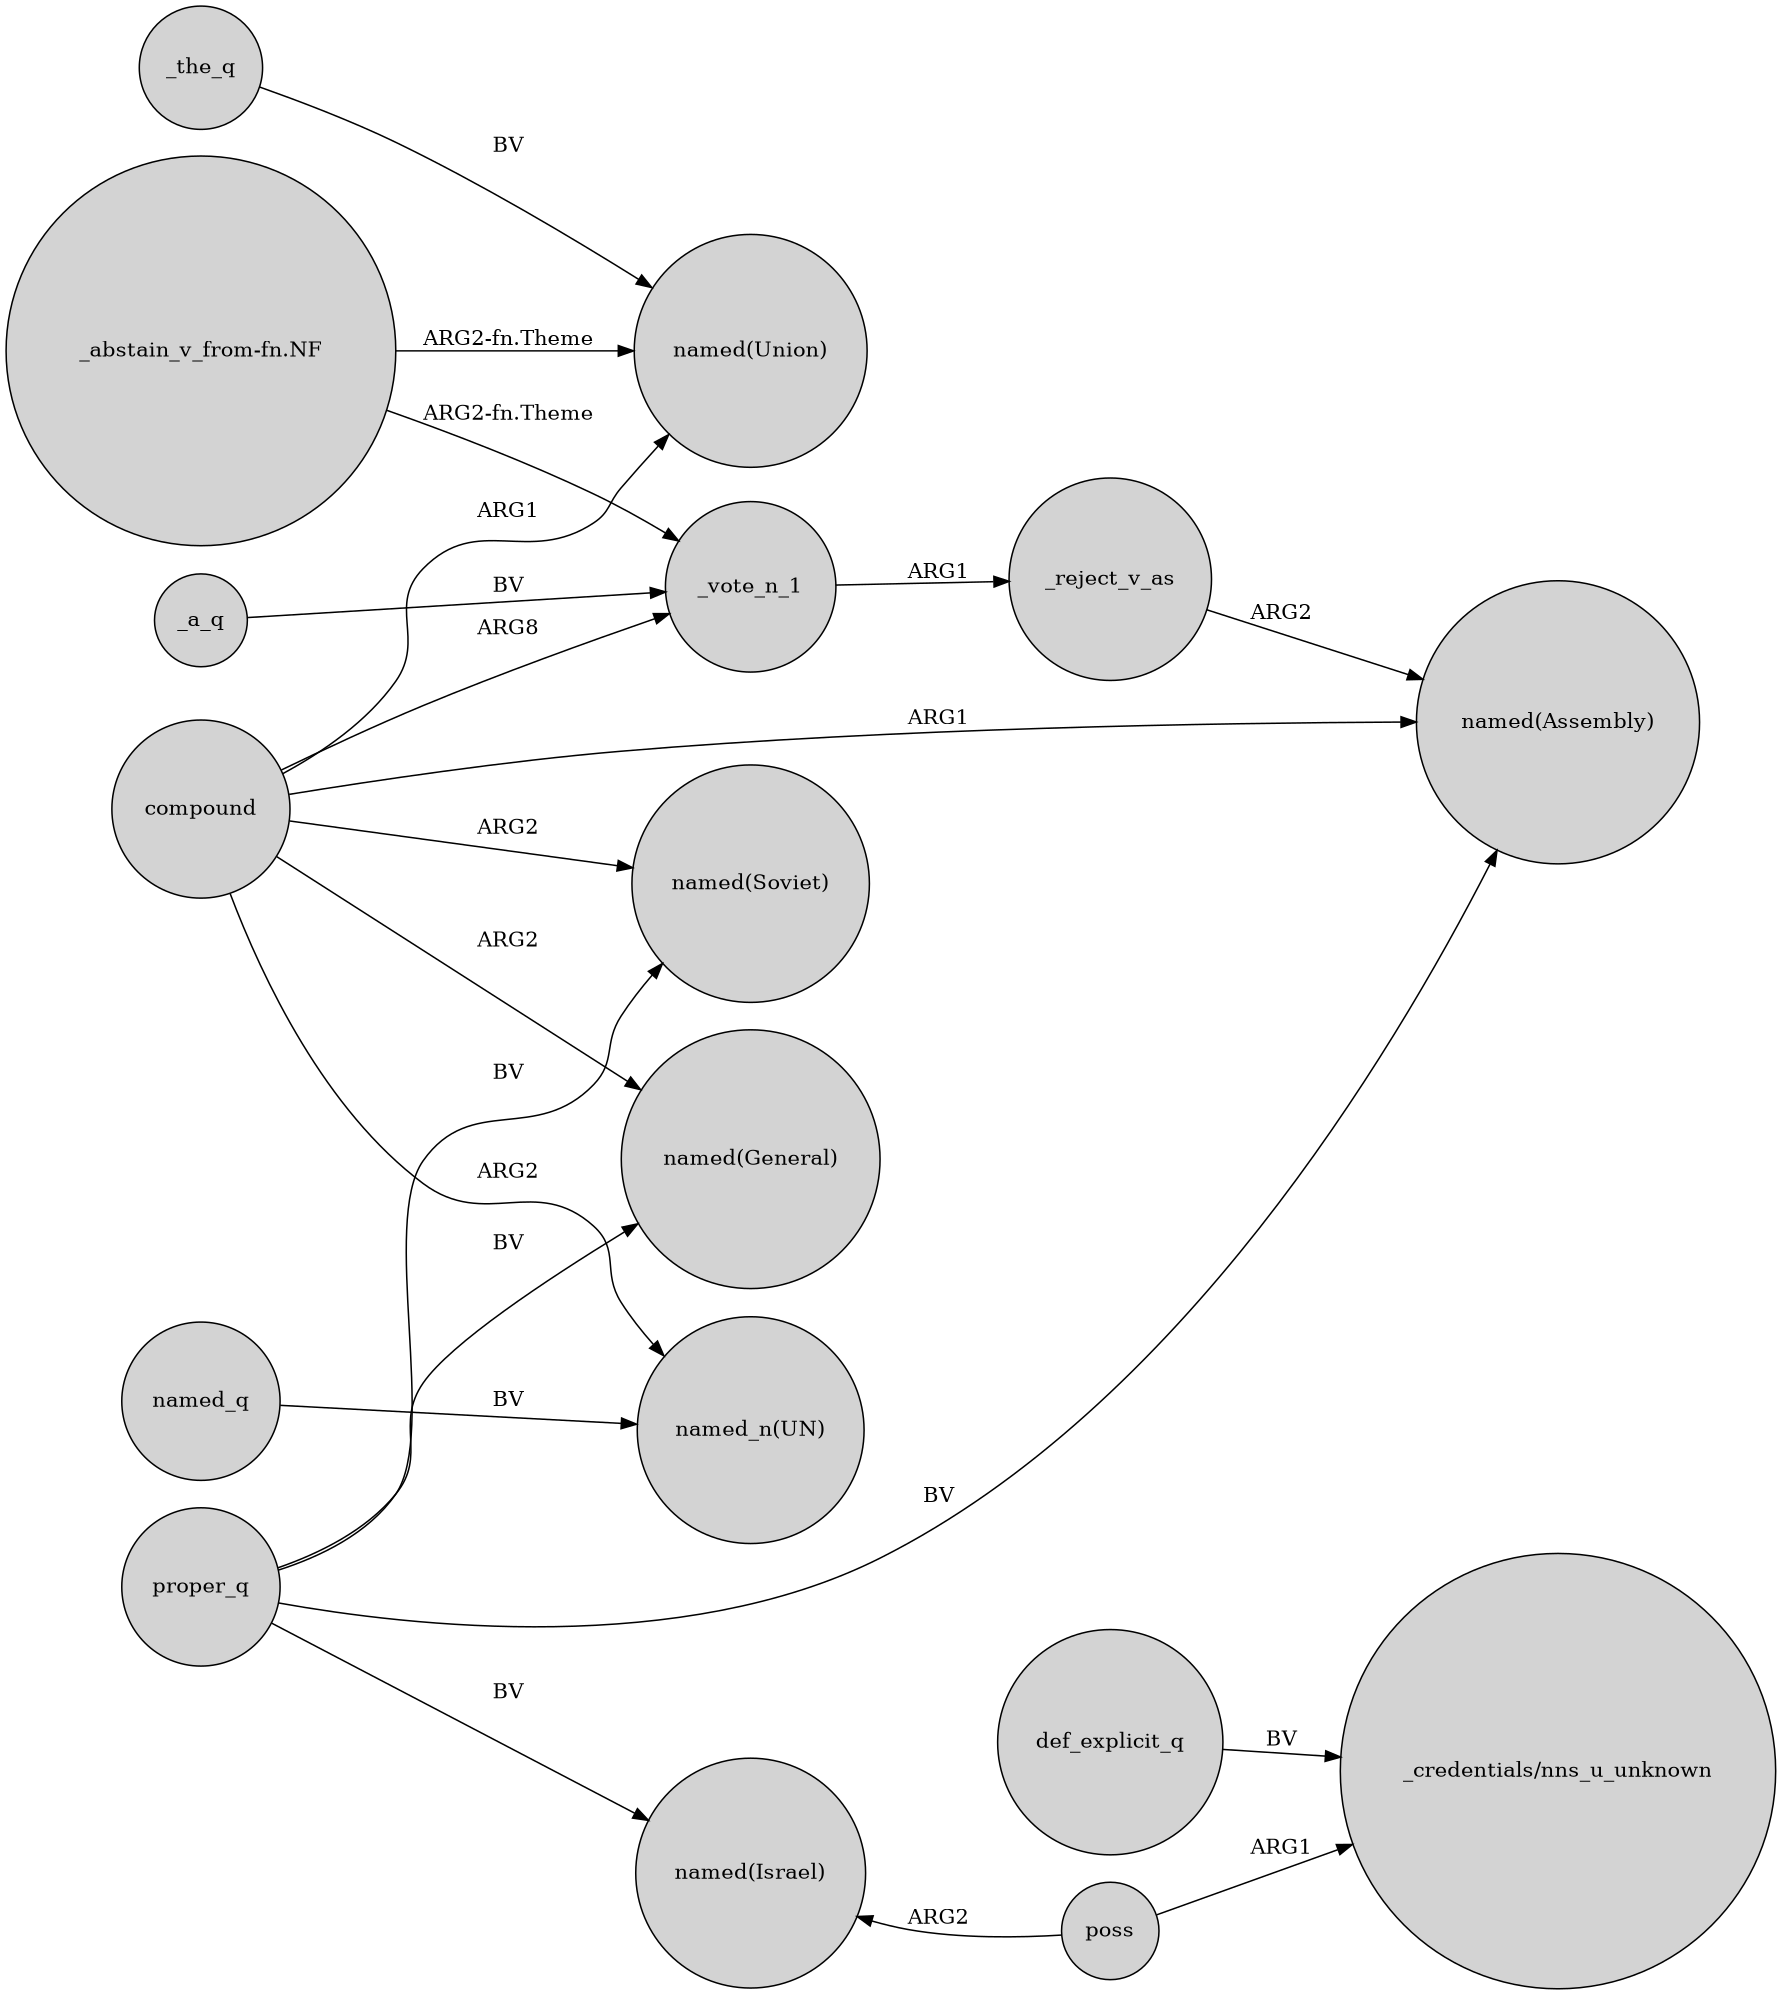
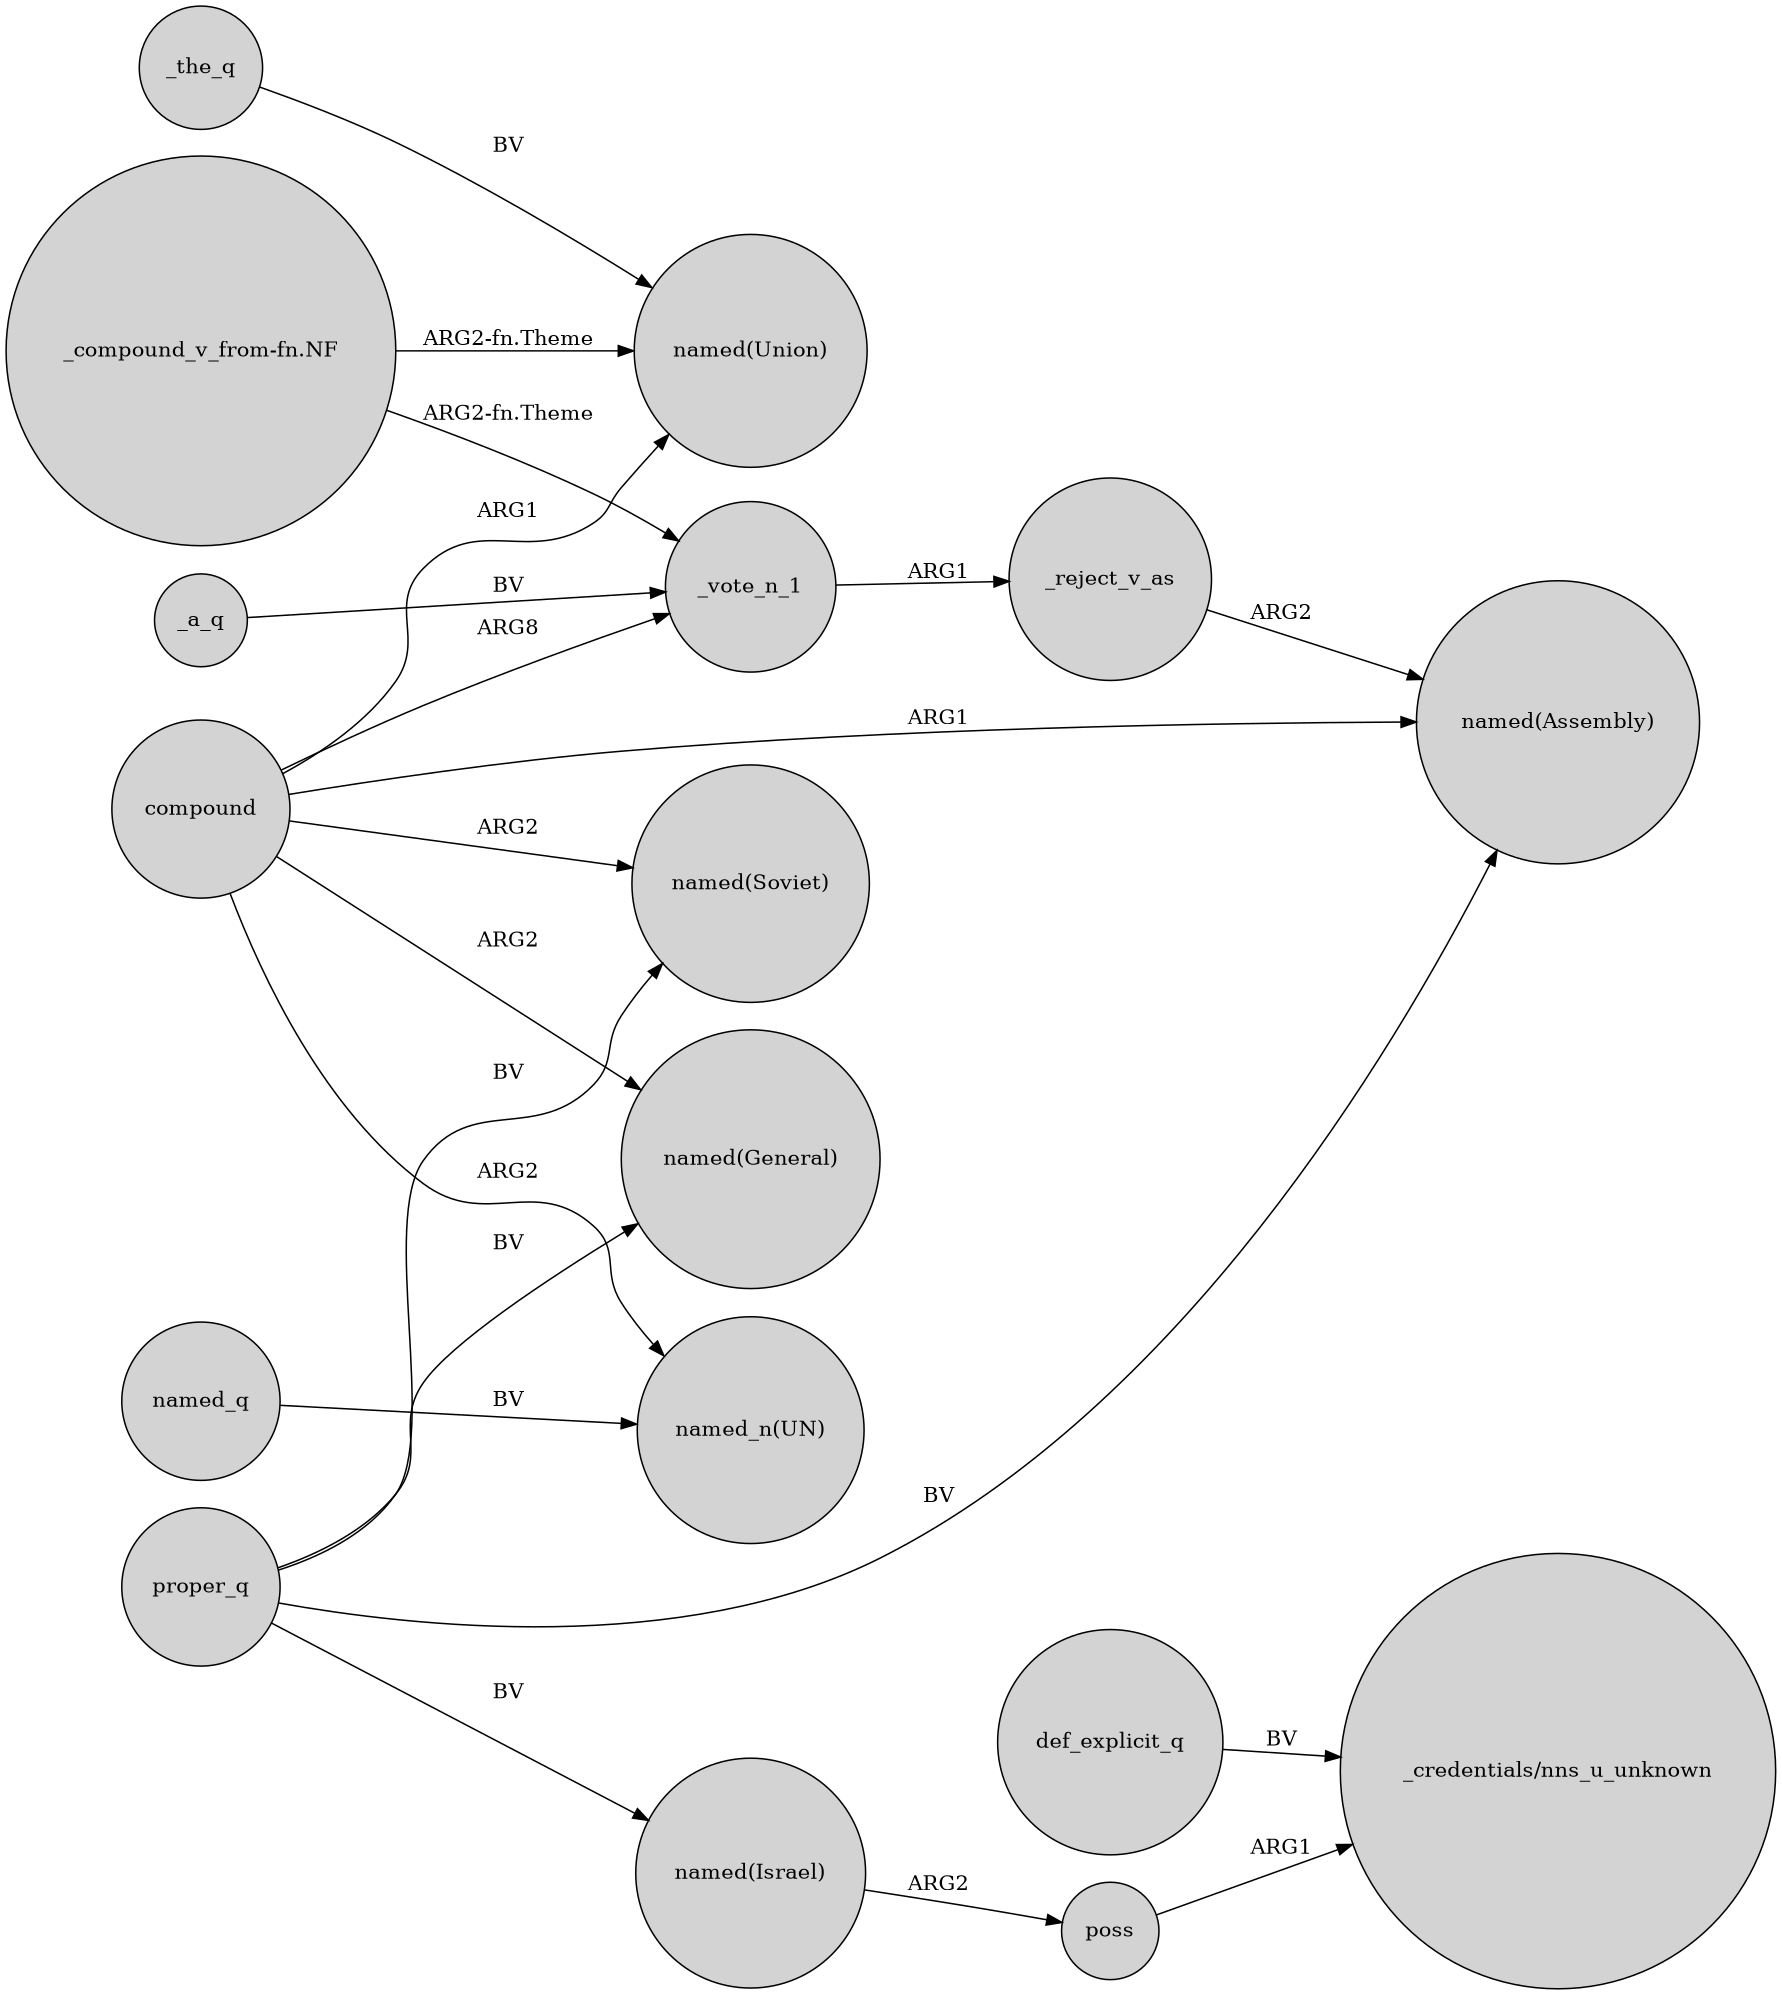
node "_abstain_v_from-fn.NF": label "_abstain_v_from-fn.NF" -> "_compound_v_from-fn.NF"
edge "poss" -> "named(Israel)": reversed
